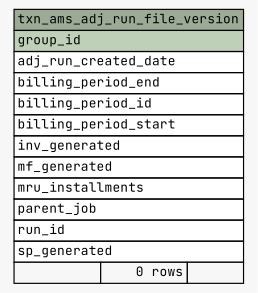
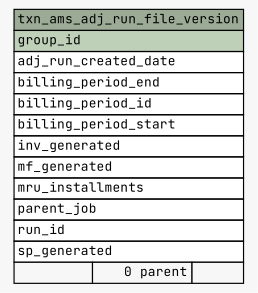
node "txn_ams_adj_run_file_version": text "0 rows" -> "0 parent"
